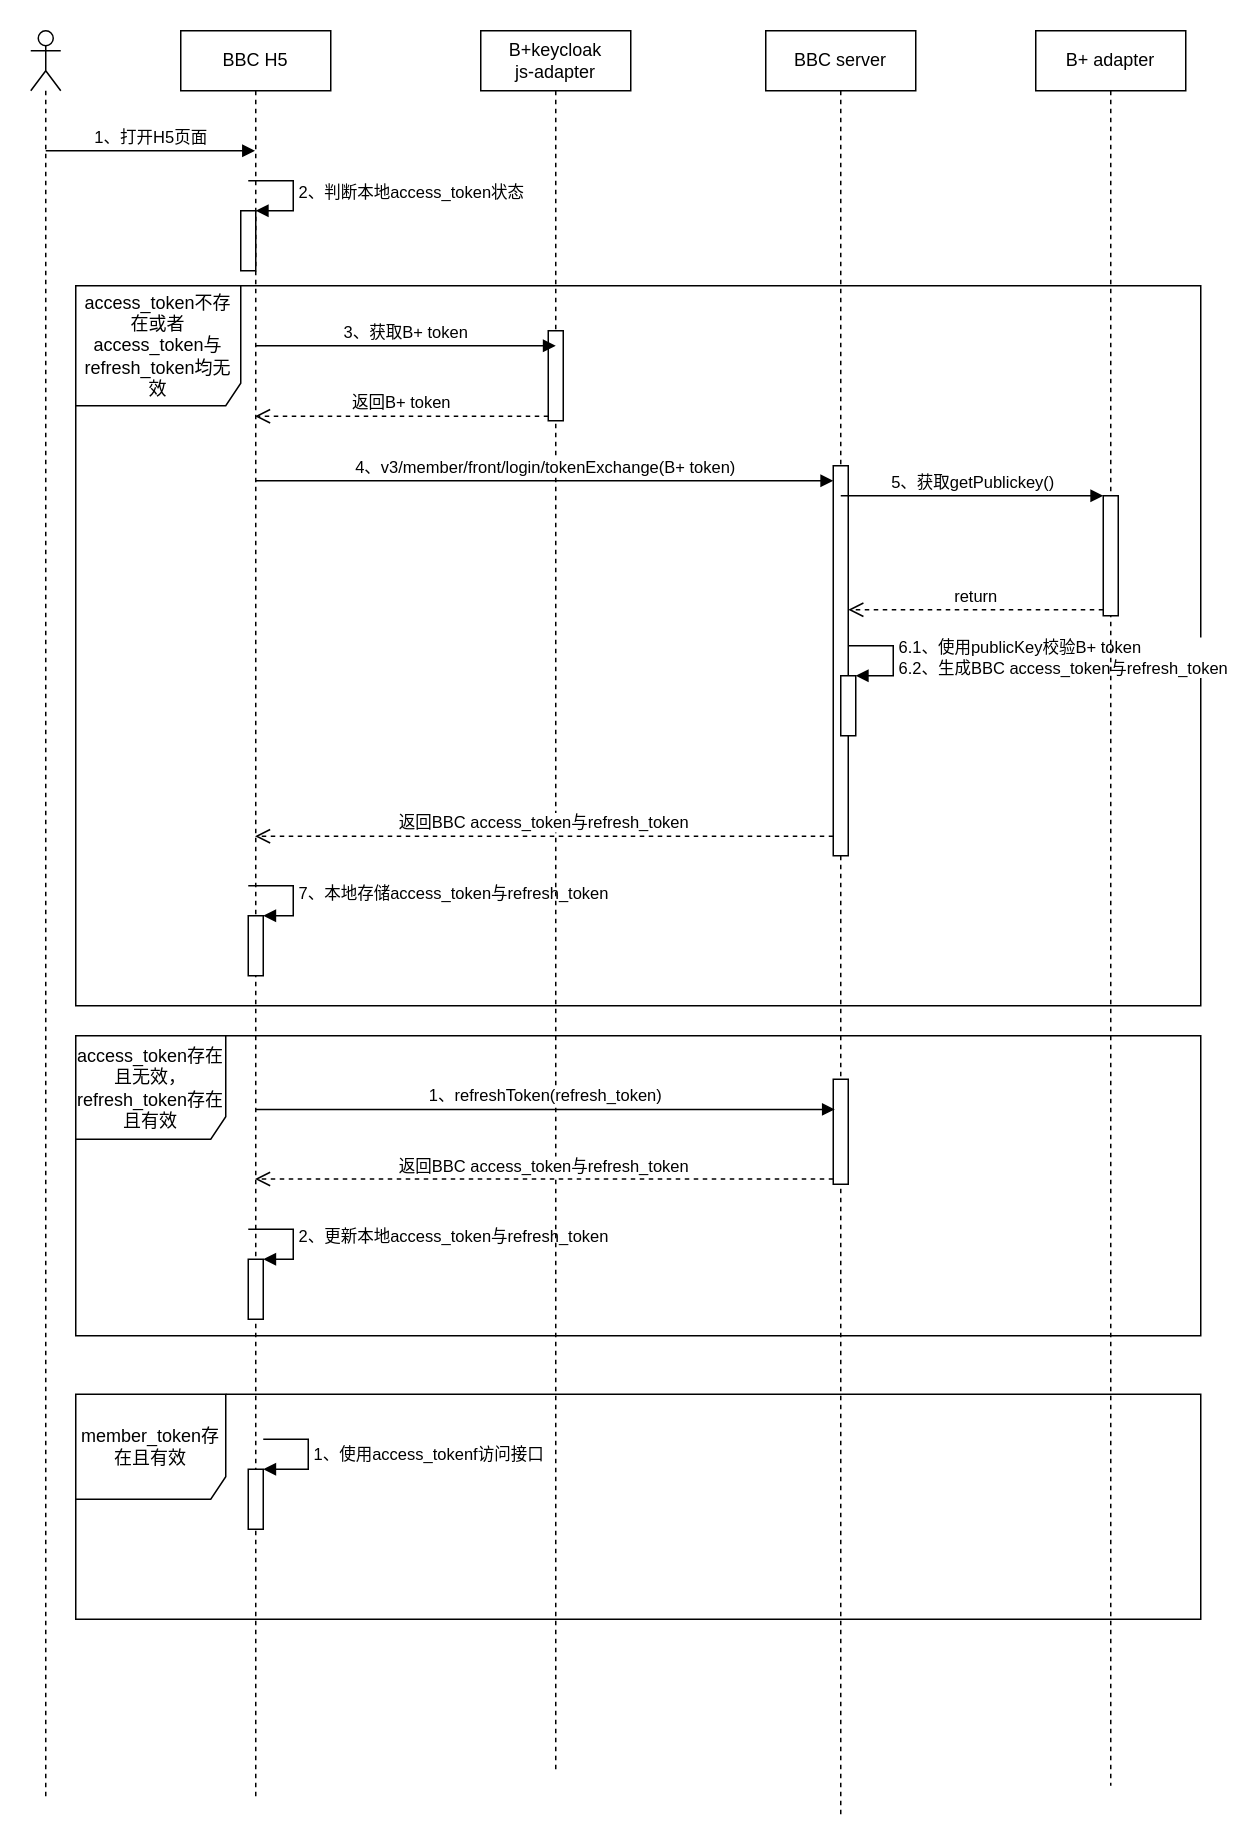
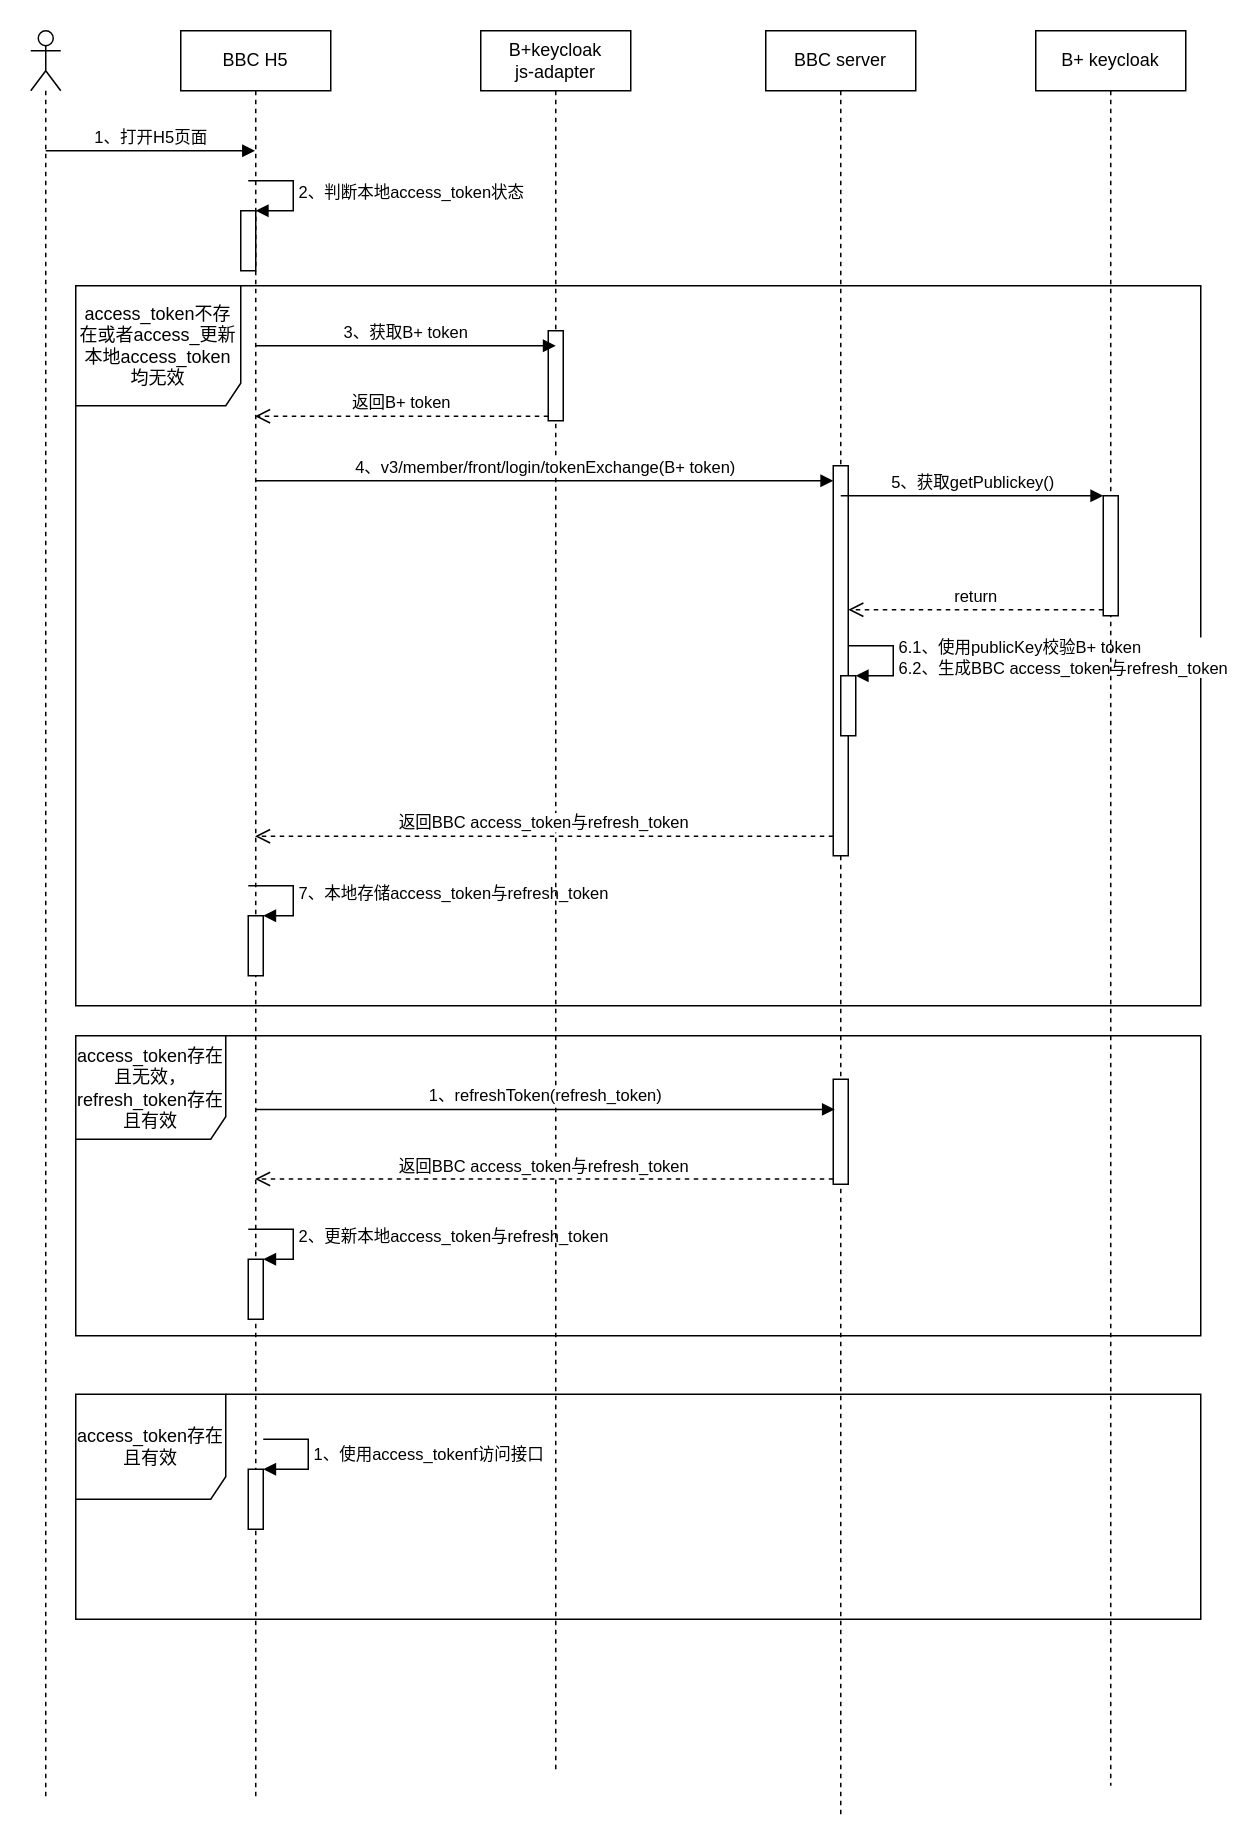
node "B+ adapter": label "B+ adapter" -> "B+ keycloak"
node "access_token不存在或者access_token与refresh_token均无效": label "access_token不存在或者access_token与refresh_token均无效" -> "access_token不存在或者access_更新本地access_token均无效"
node "member_token存在且有效": label "member_token存在且有效" -> "access_token存在且有效"
